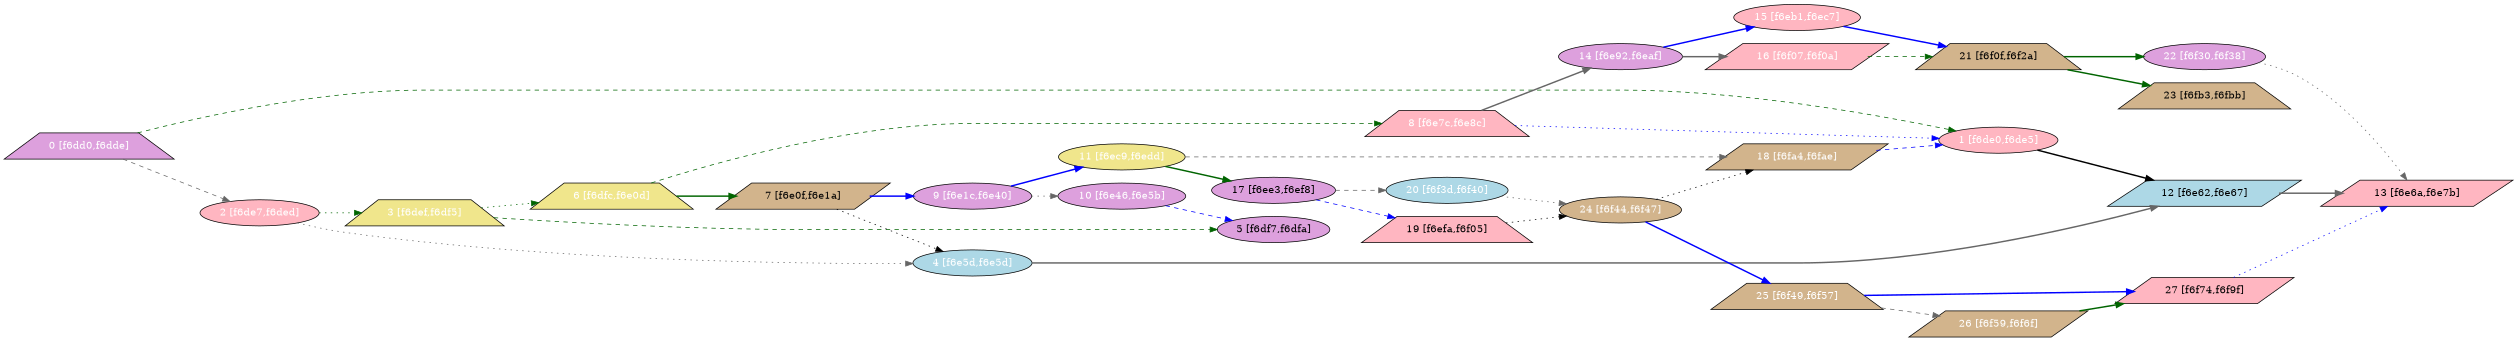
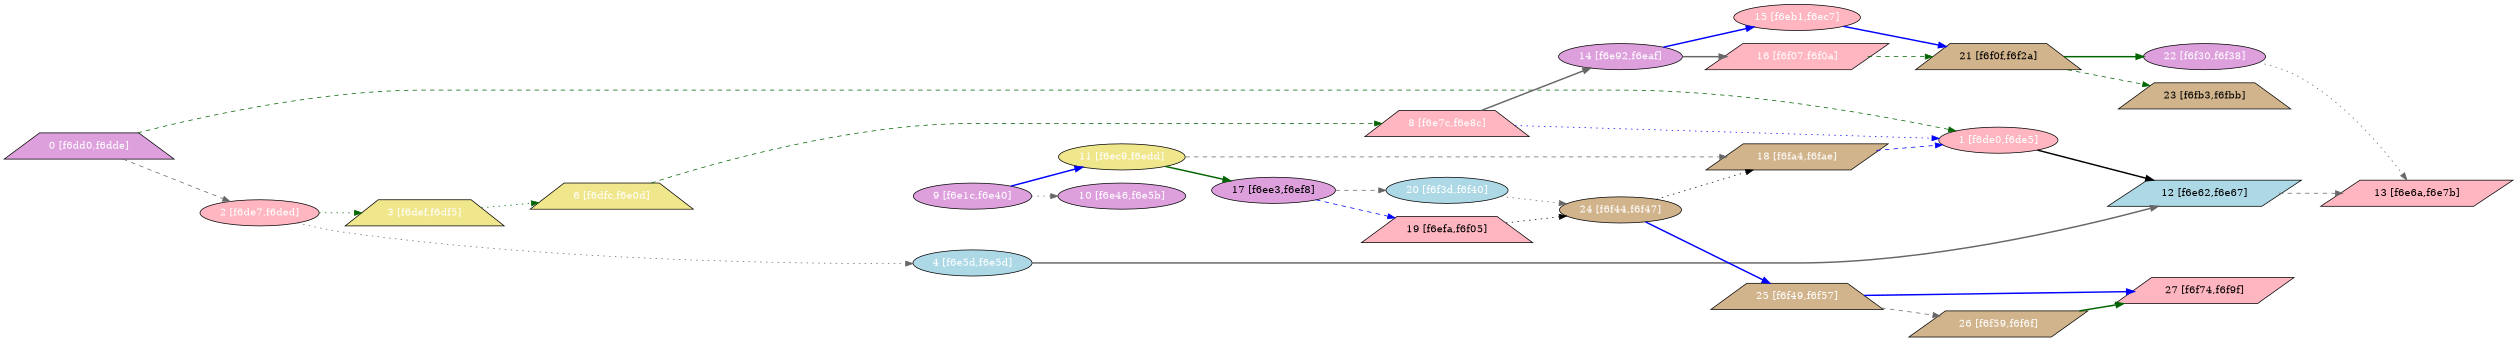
edge "21 [f6f0f,f6f2a]" -> "23 [f6fb3,f6fbb]": style bold -> dashed
edge "12 [f6e62,f6e67]" -> "13 [f6e6a,f6e7b]": style bold -> dashed
node "7 [f6e0f,f6e1a]": removed
node "5 [f6df7,f6dfa]": removed
edge "27 [f6f74,f6f9f]" -> "13 [f6e6a,f6e7b]": removed
